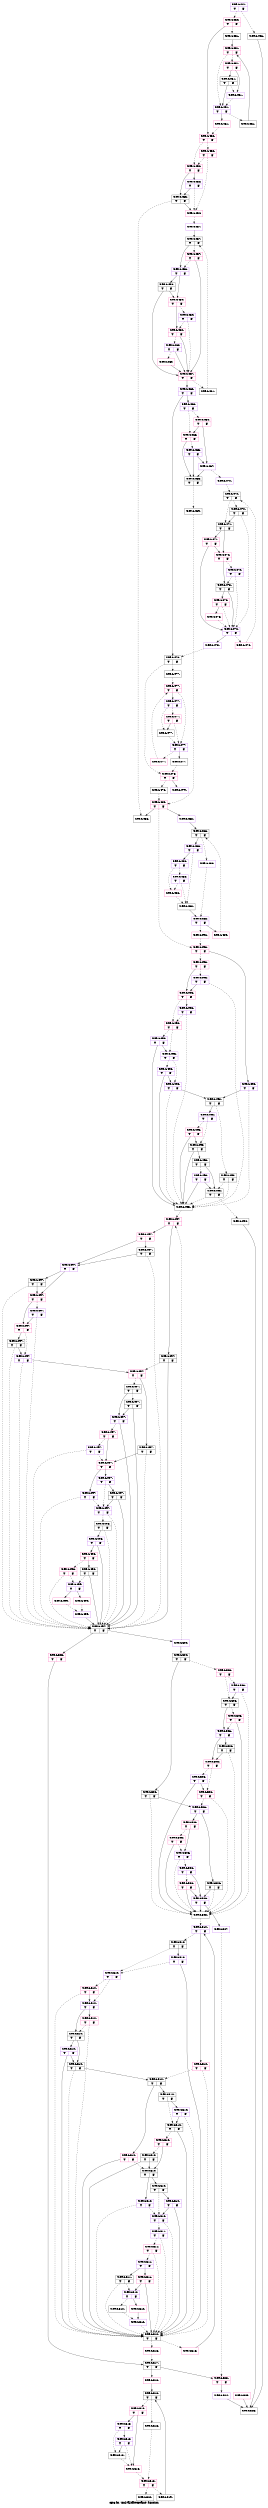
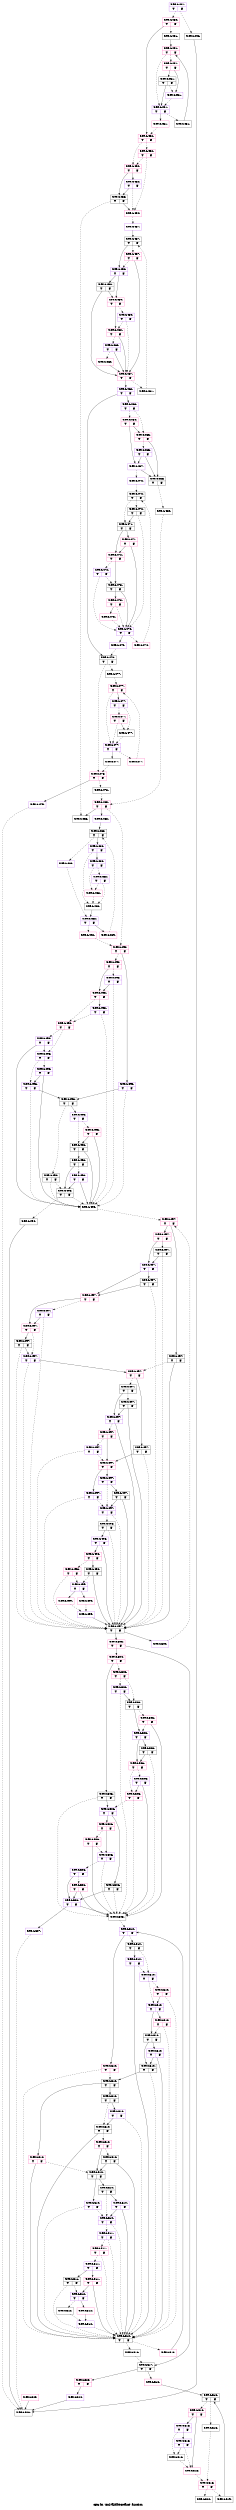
edge "tree.c:479:" -> "tree.c:526:": added
edge "tree.c:500:" -> "tree.c:504:": now "tree.c:503:" -> "tree.c:504:"
node "tree.c:504:": color black -> deeppink
edge "tree.c:507:" -> "tree.c:523:": now "tree.c:507:" -> "tree.c:526:"
node "tree.c:516:": color deeppink -> black
